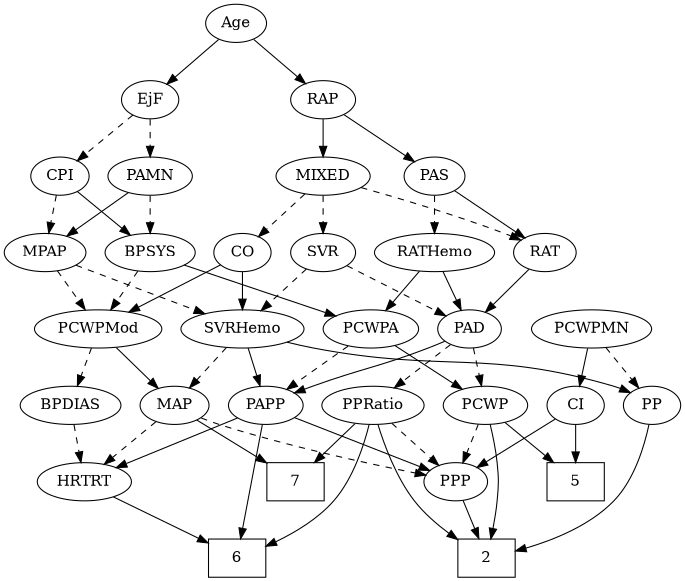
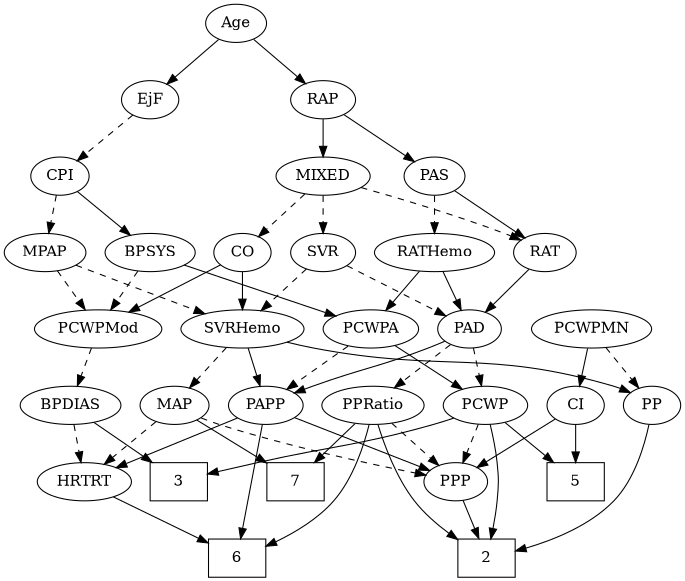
node "PAMN": removed
edge "PCWPMod" -> "MAP": removed
node "3": added
